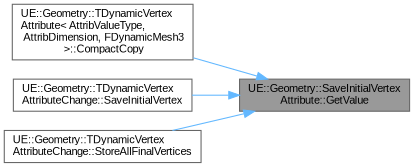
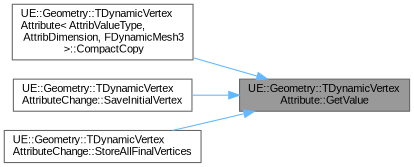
node "UE::Geometry::SaveInitialVertex Attribute::GetValue": label "UE::Geometry::SaveInitialVertex Attribute::GetValue" -> "UE::Geometry::TDynamicVertex Attribute::GetValue"
